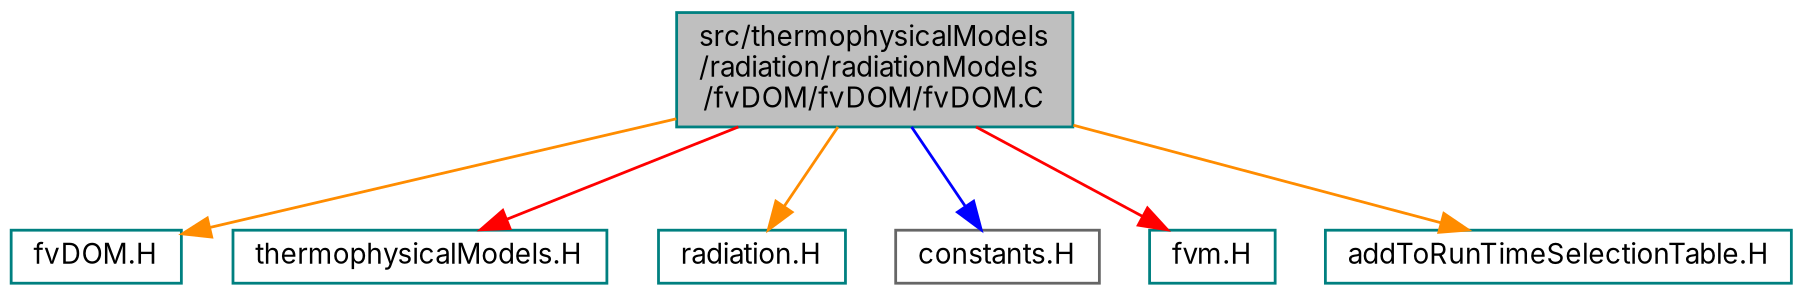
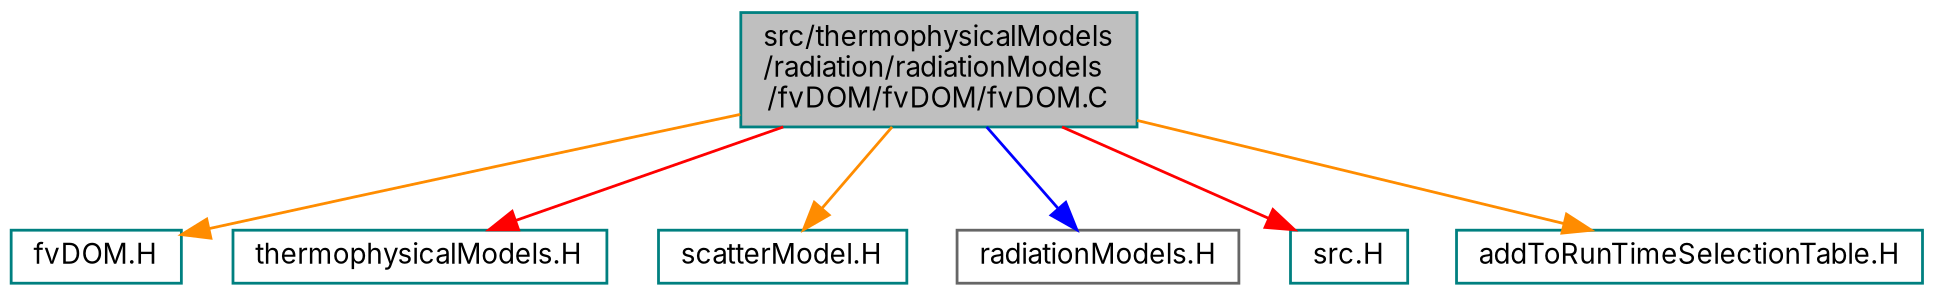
node "radiation.H": label "radiation.H" -> "scatterModel.H"
node "constants.H": label "constants.H" -> "radiationModels.H"
node "fvm.H": label "fvm.H" -> "src.H"
